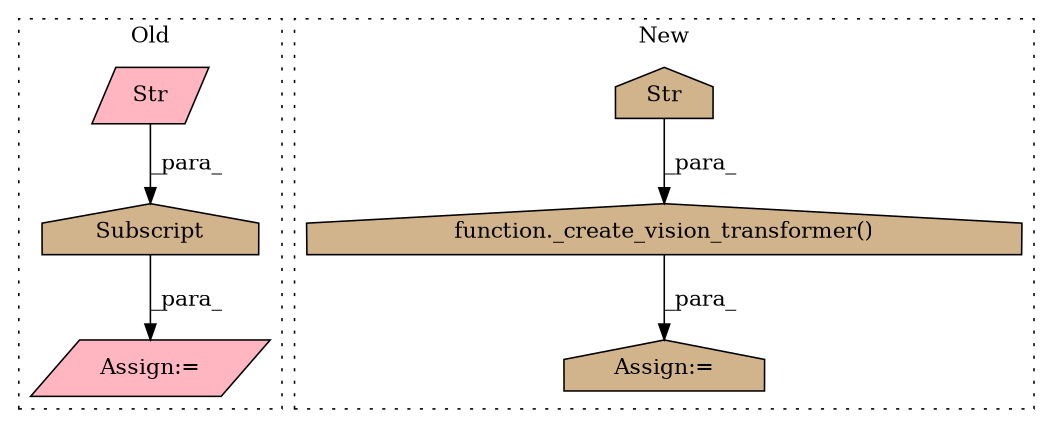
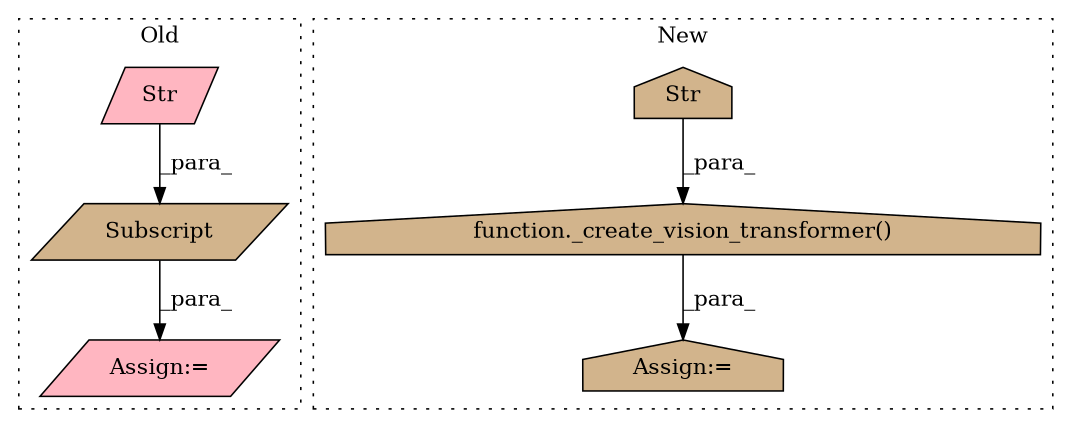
node "Subscript": shape house -> parallelogram
